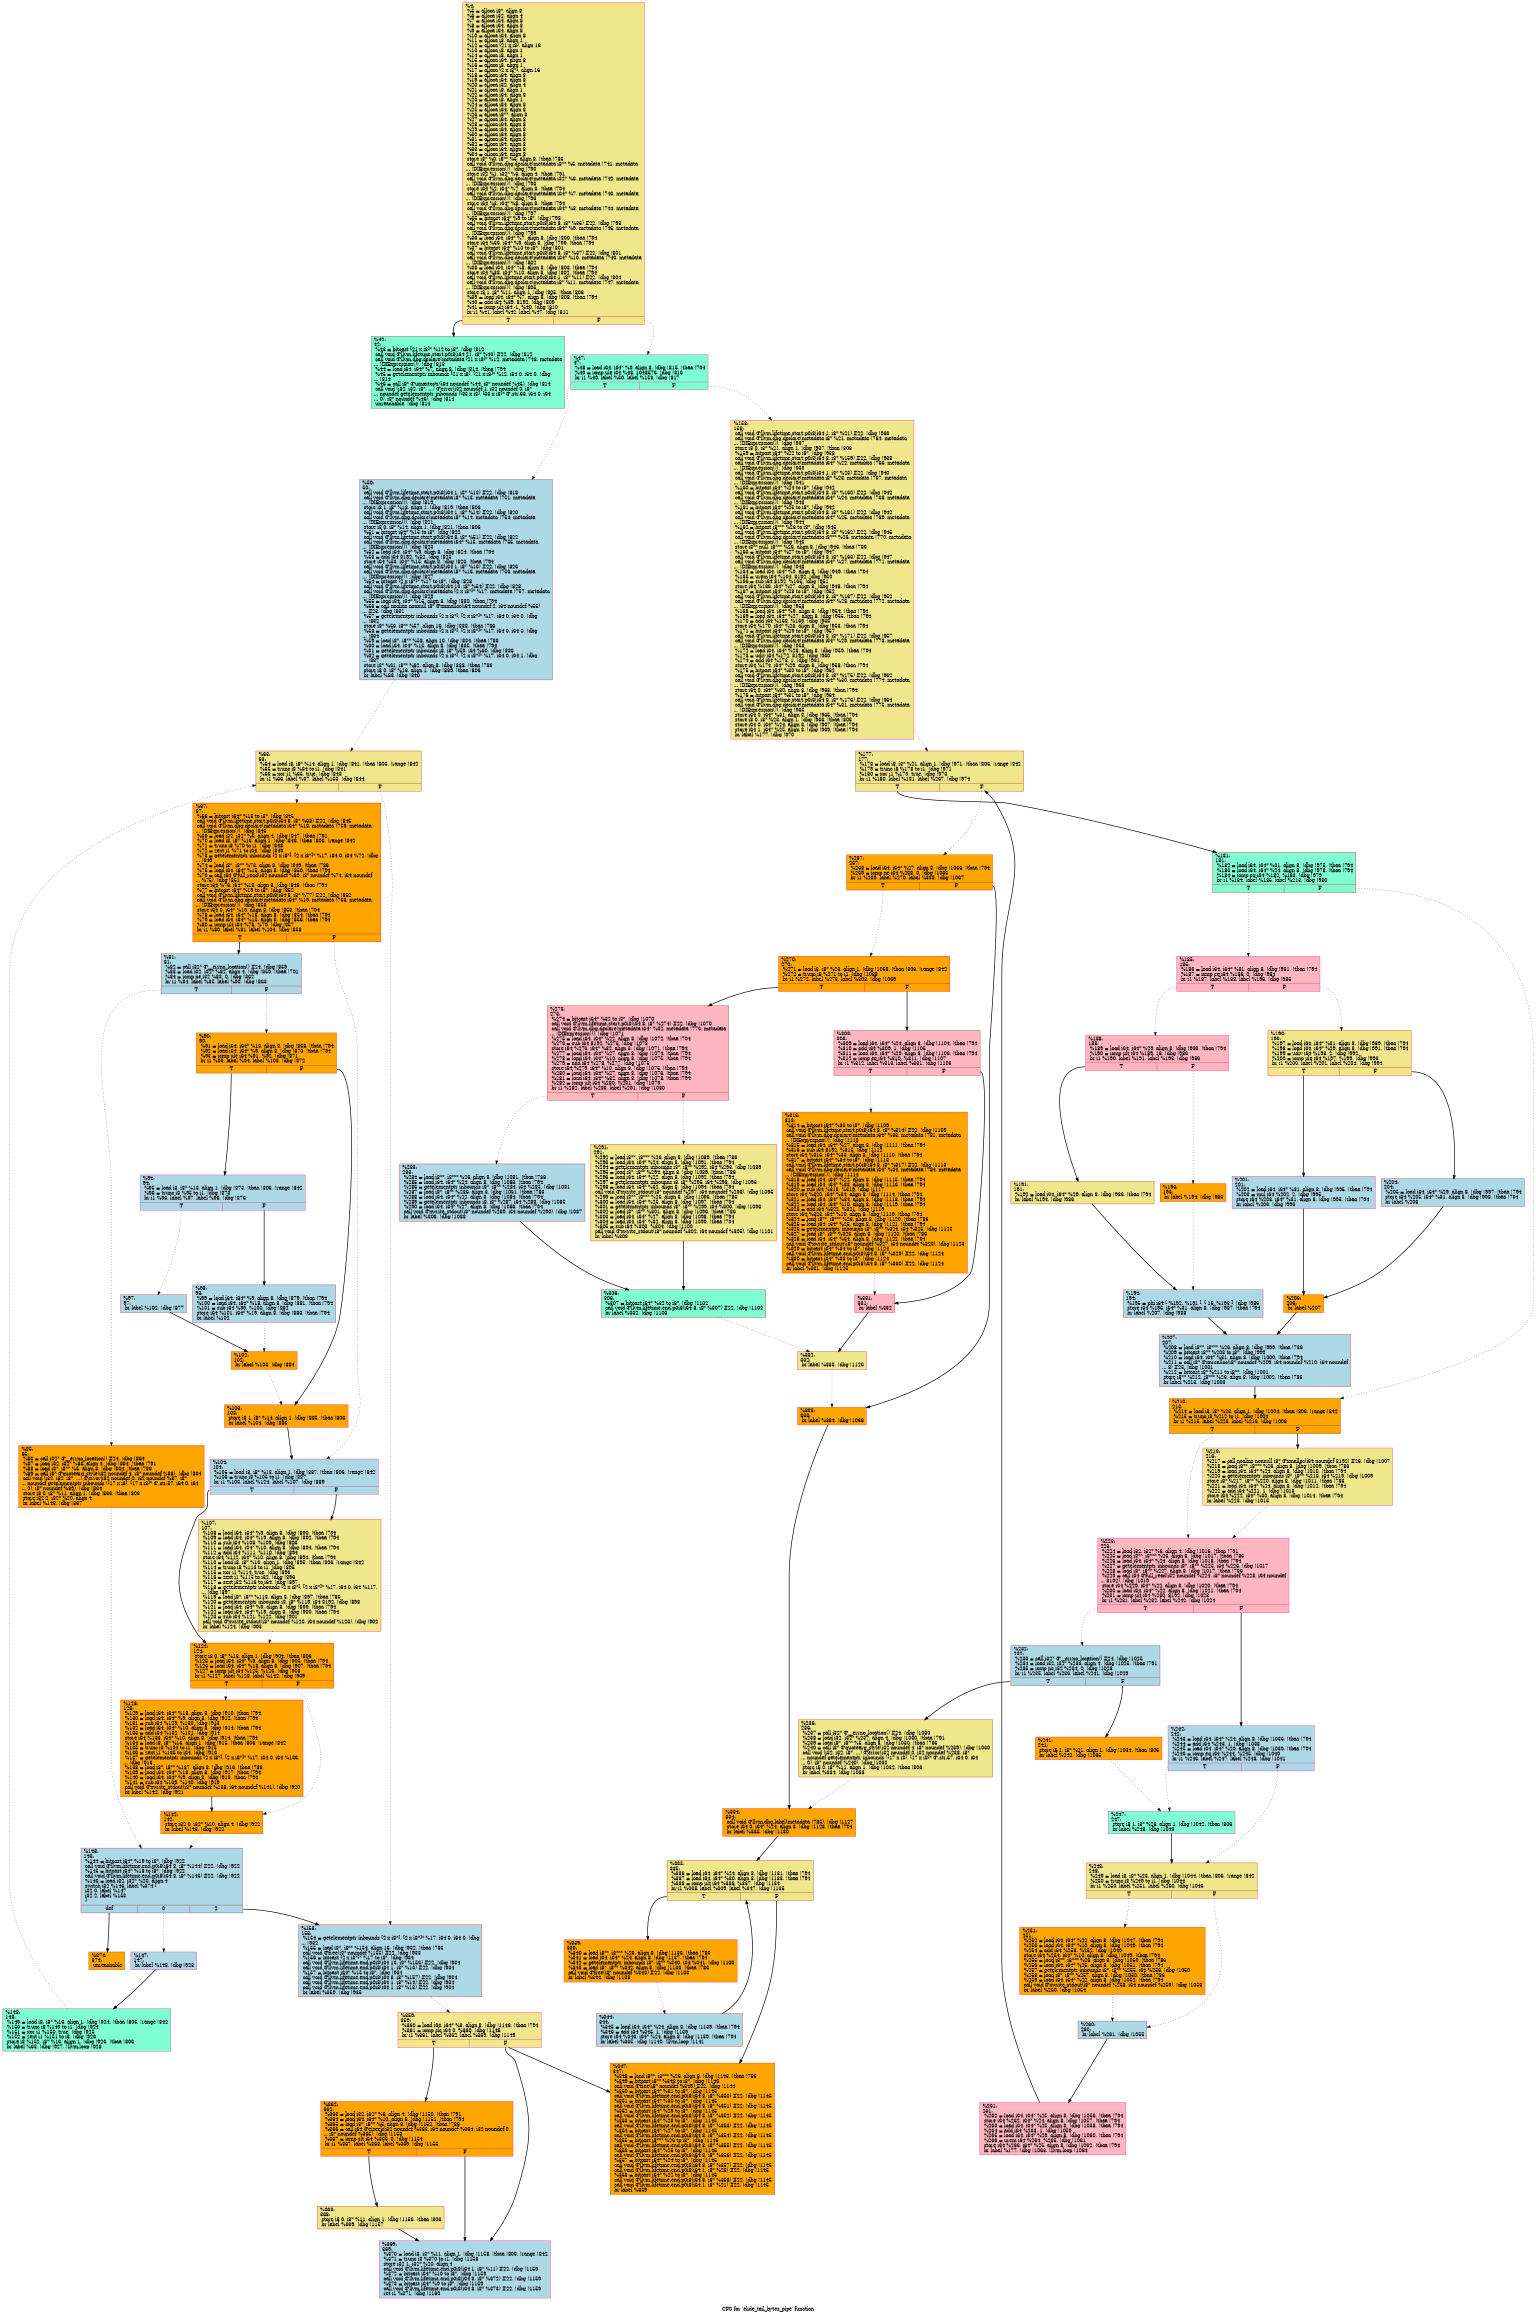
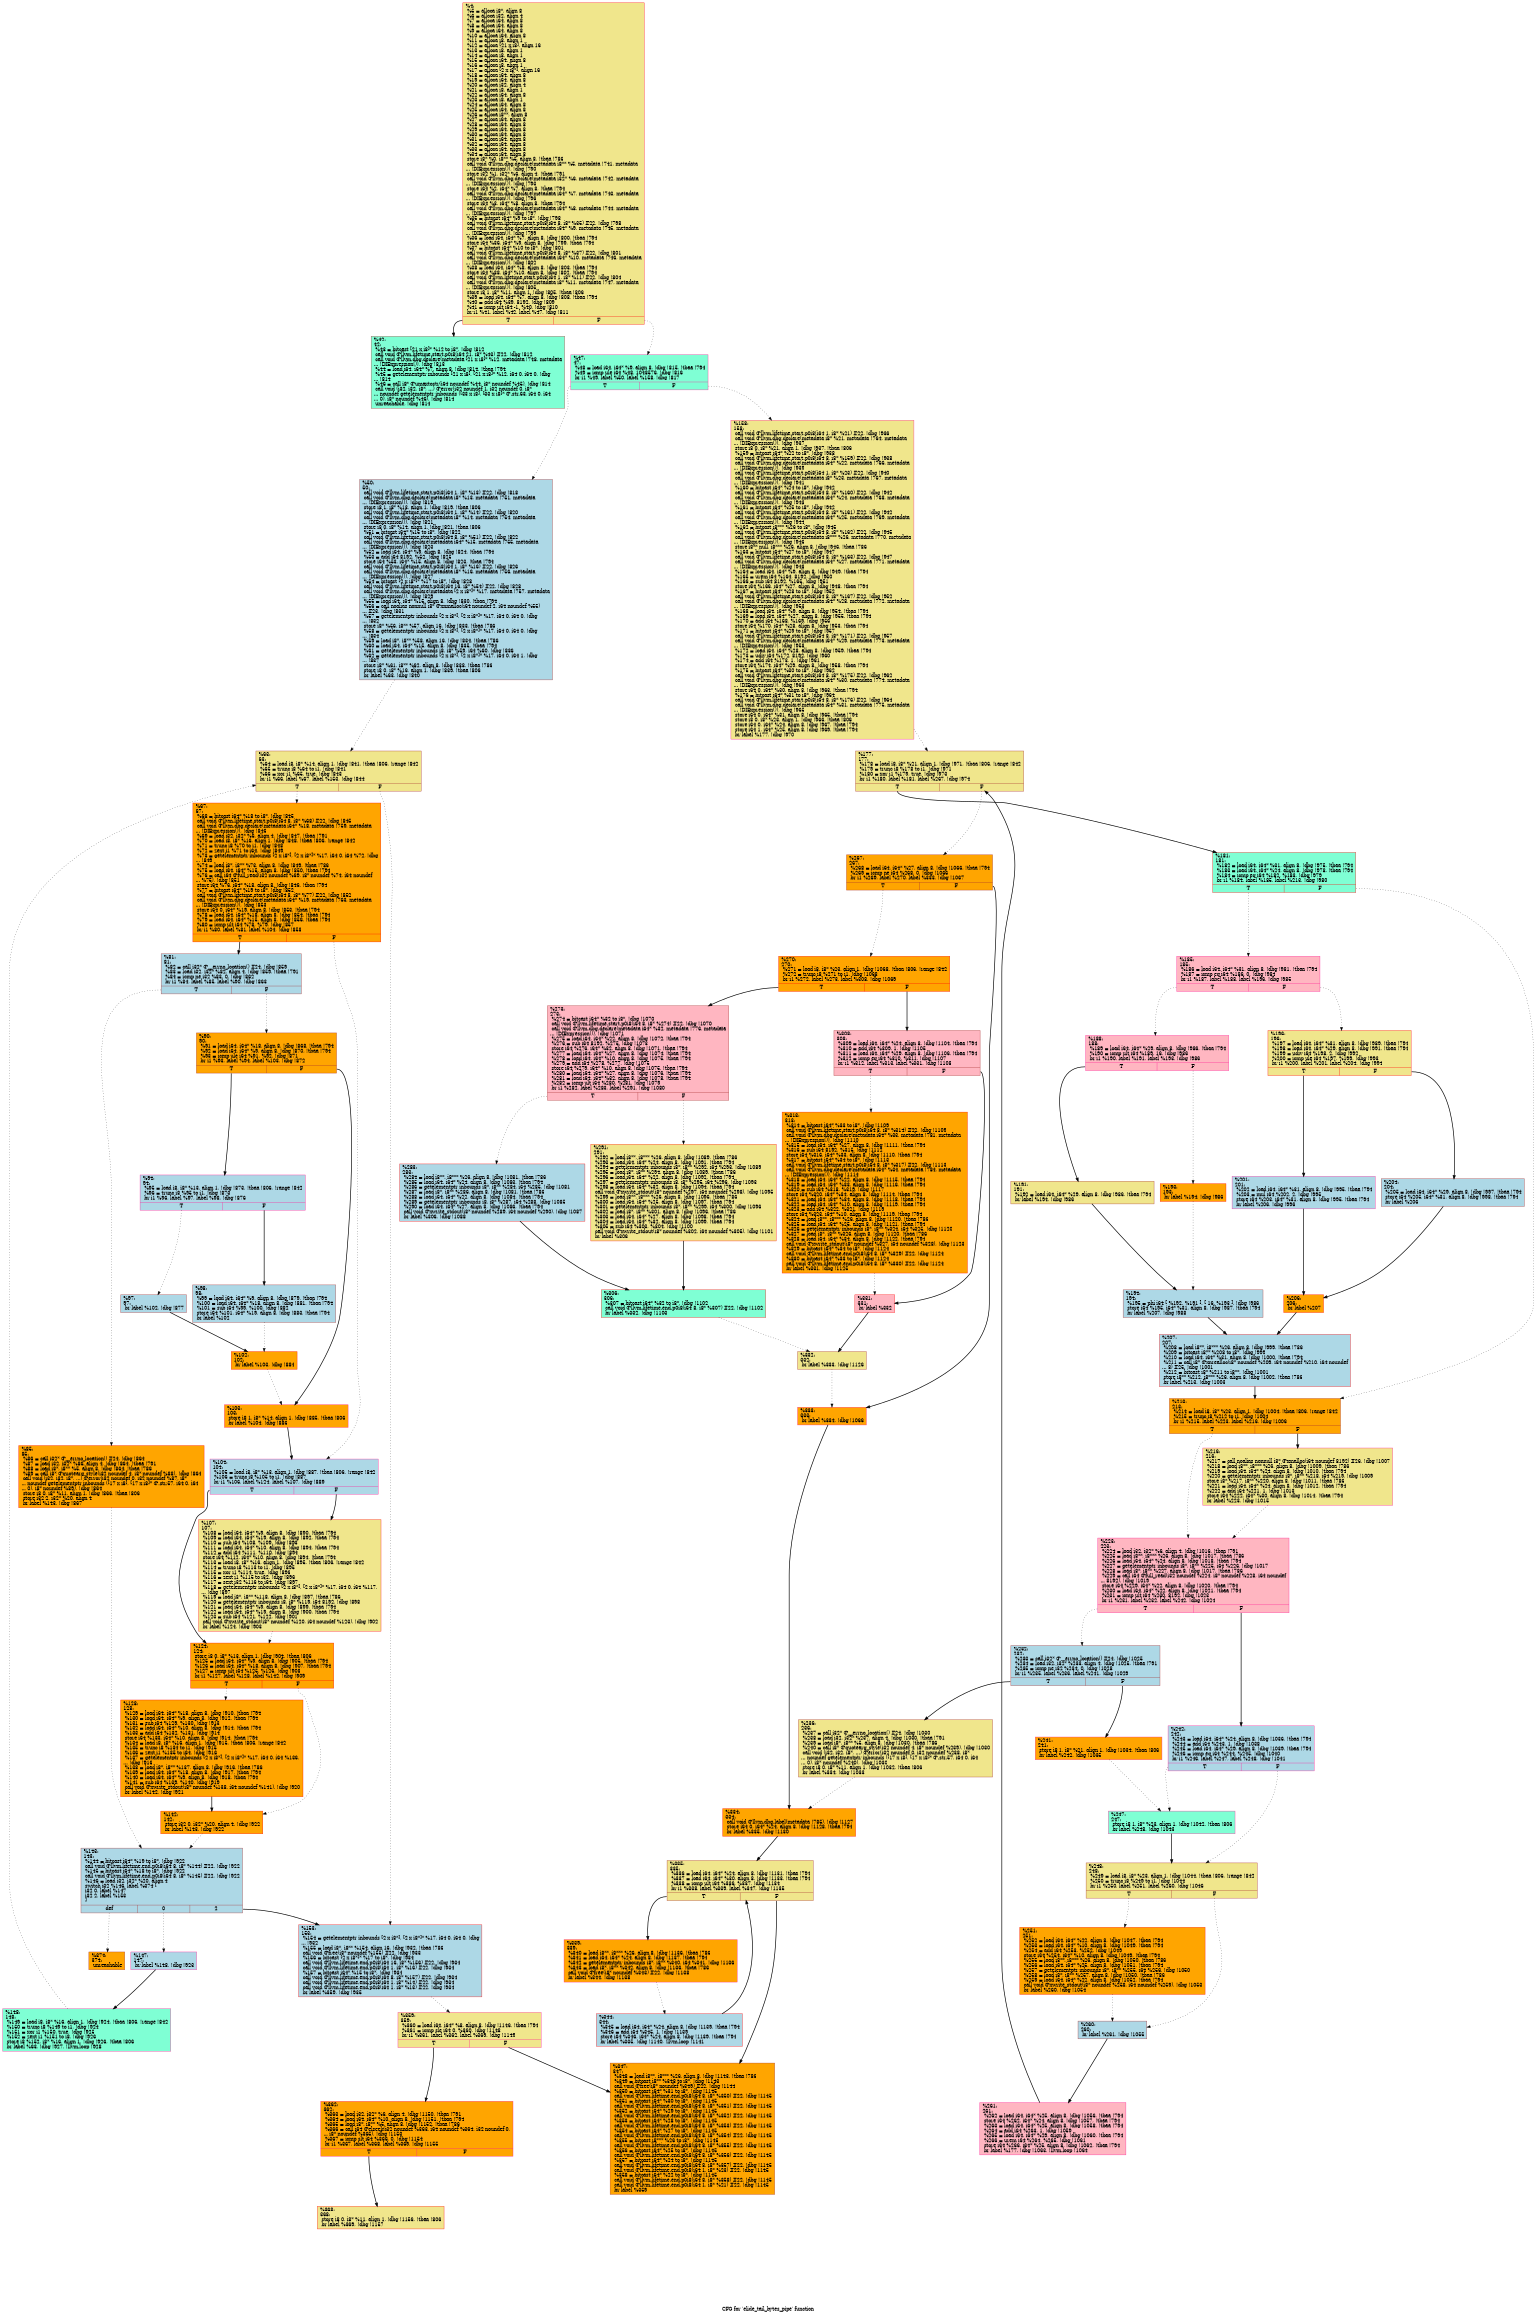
edge "%143:" -> "%374:": style bold -> dotted
node "%369:": removed
